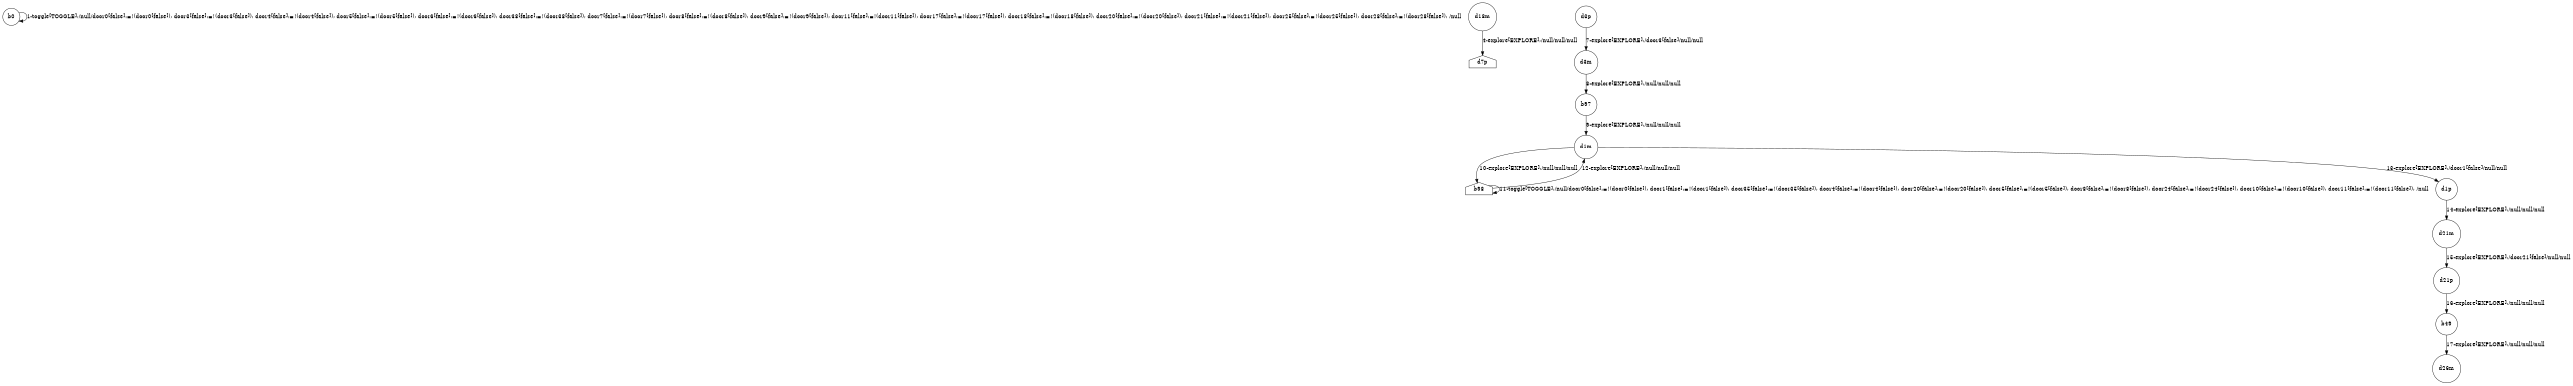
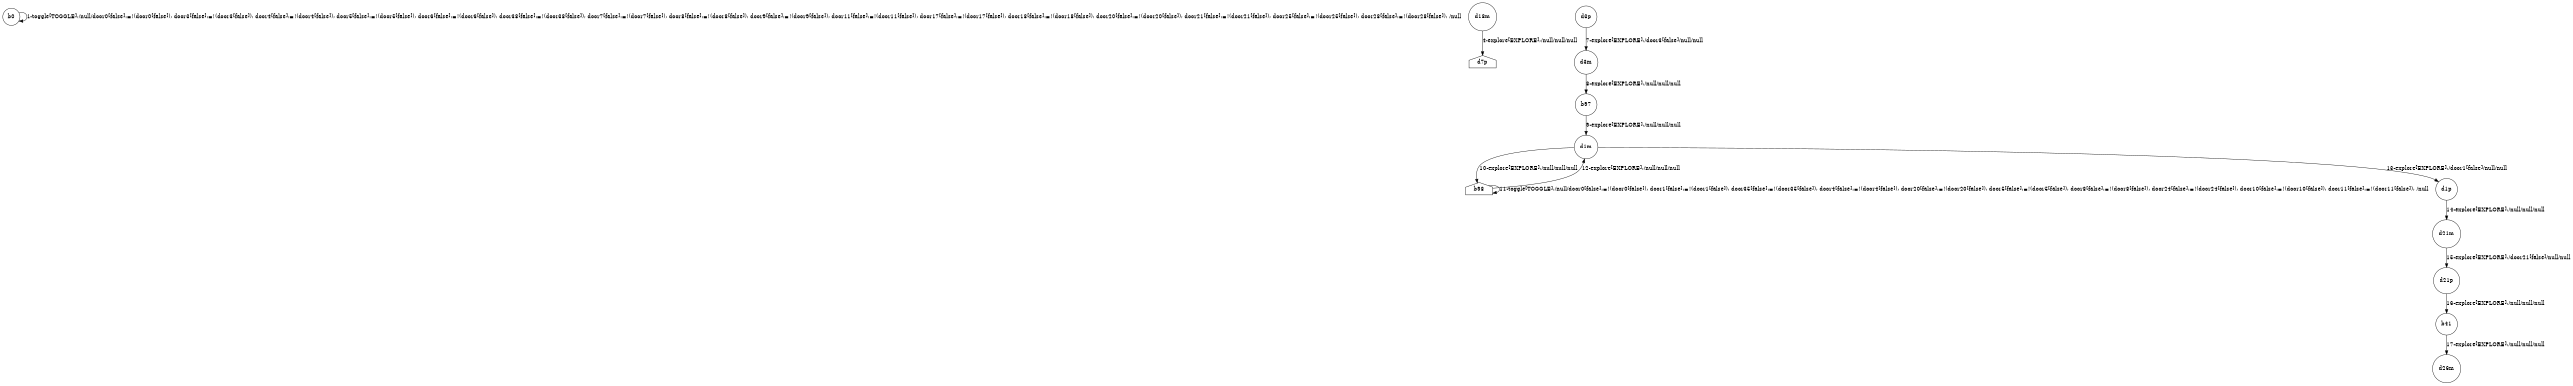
node "b49": label "b49" -> "b41"
